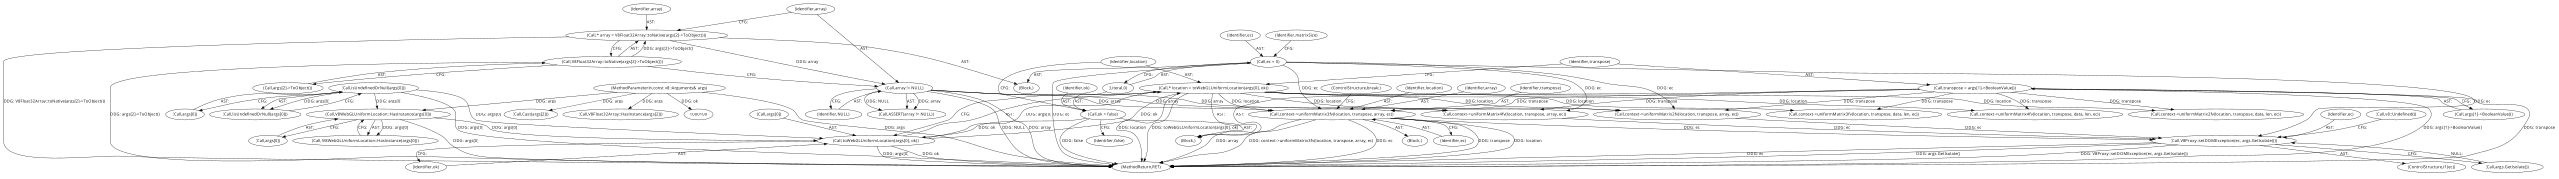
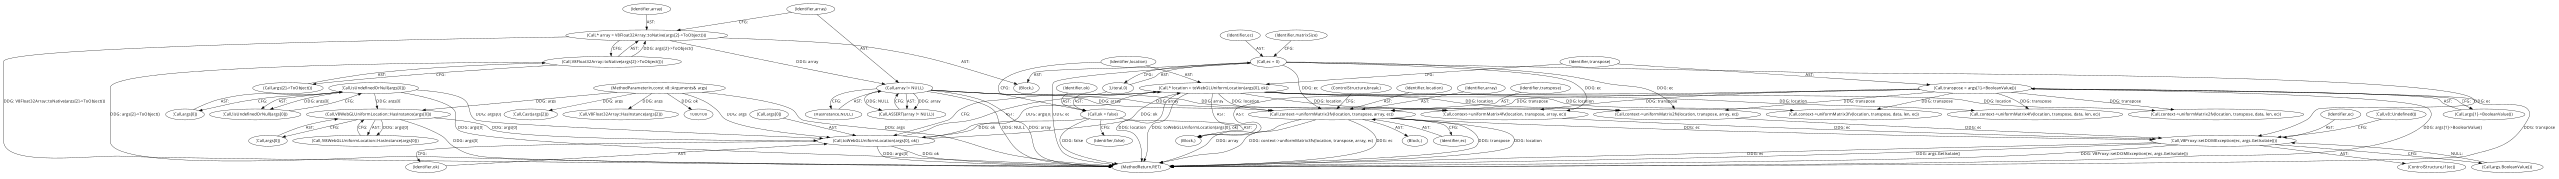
edge "(Call,V8Float32Array::toNative(args[2]->ToObject()))" -> "(Call,array != NULL)": now "(Call,ASSERT(array != NULL))" -> "(Call,array != NULL)"
node "(Identifier,NULL)": label "(Identifier,NULL)" -> "(HasInstance,NULL)"
edge "(MethodParameterIn,const v8::Arguments& args)" -> "(Call,toWebGLUniformLocation(args[0], ok))": added, label "DDG: args"
node "(Call,args.GetIsolate())": label "(Call,args.GetIsolate())" -> "(Call,args.BooleanValue())"
